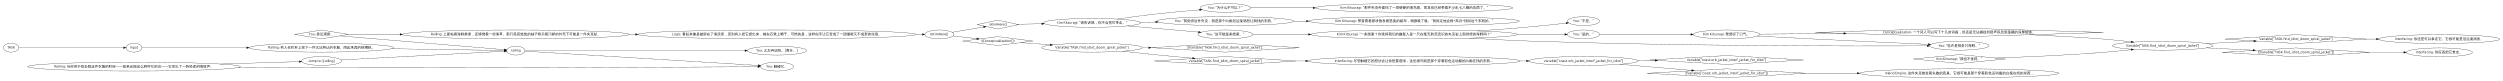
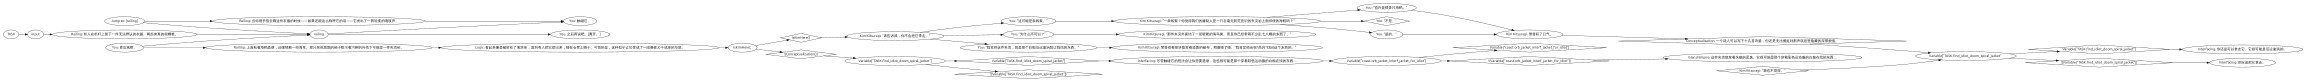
node "You: “不是。”": shape ellipse -> diamond
node "You: 靠近观察。": shape diamond -> ellipse
edge "Kim Kitsuragi: 警督叹了口气。" -> "You: “也许是很多只海鸥。”": reversed
edge "Railing: 当你用手指去戳这件衣服的时候——如果还能这么称呼它的话——它发出了一阵轻柔的嘎吱声。" -> "Jump to: [railing]": reversed
